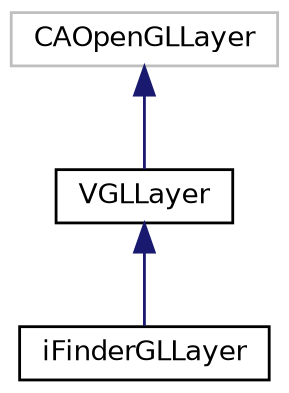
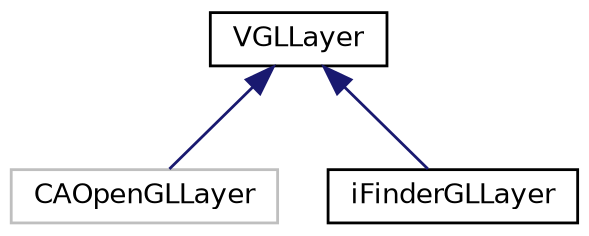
edge "VGLLayer" -> "CAOpenGLLayer": reversed
